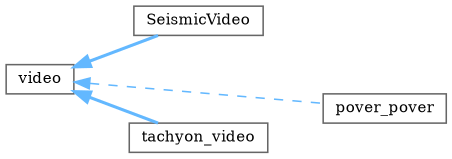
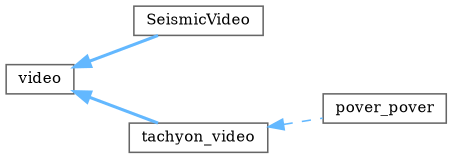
edge "pover_pover" -> "video": now "pover_pover" -> "tachyon_video"
